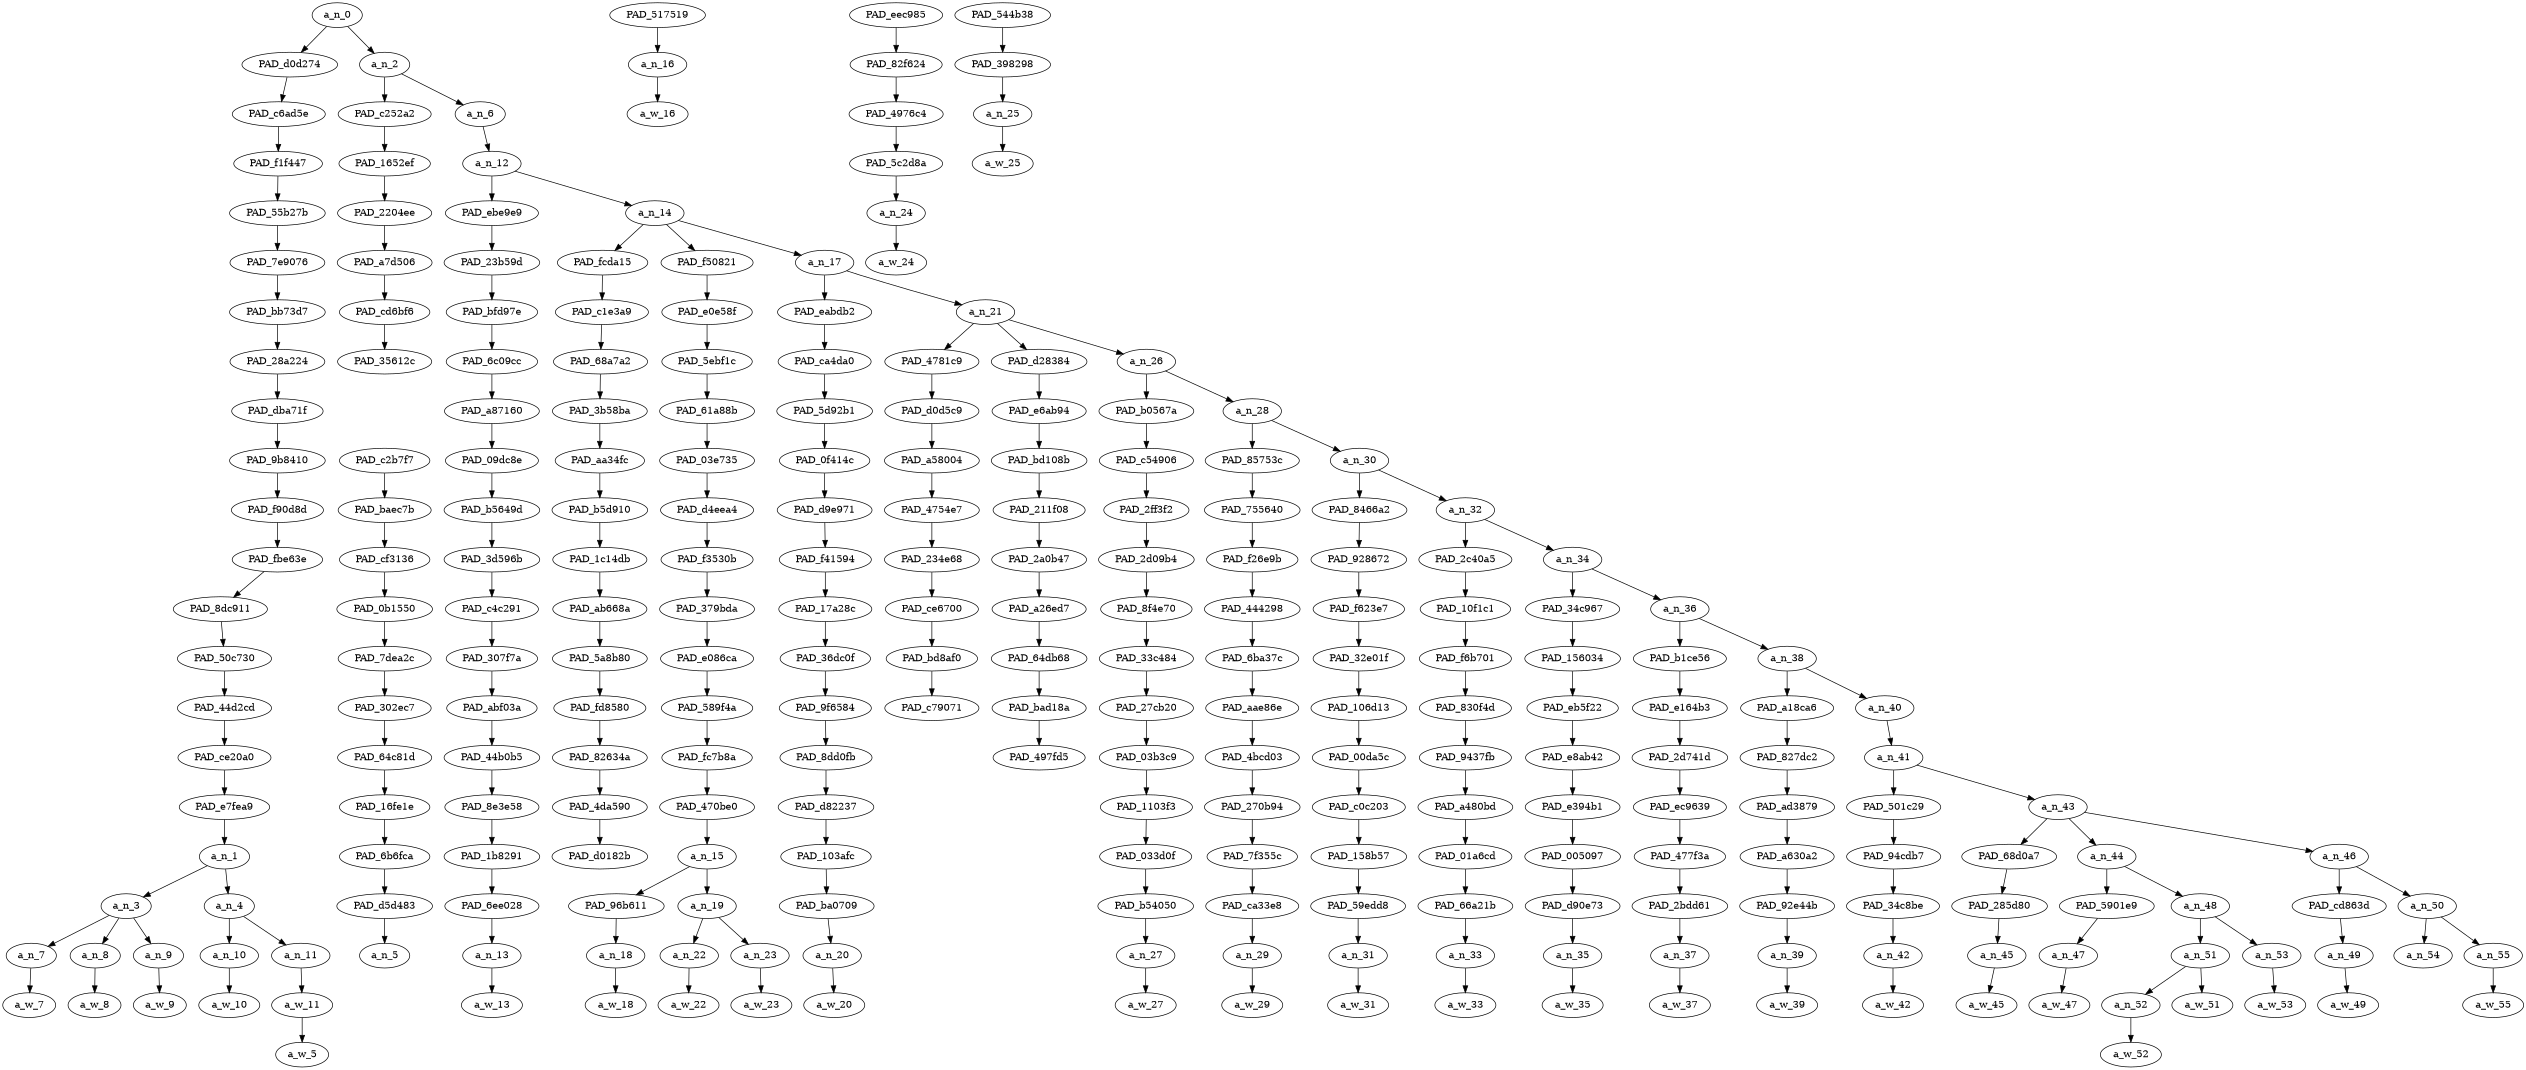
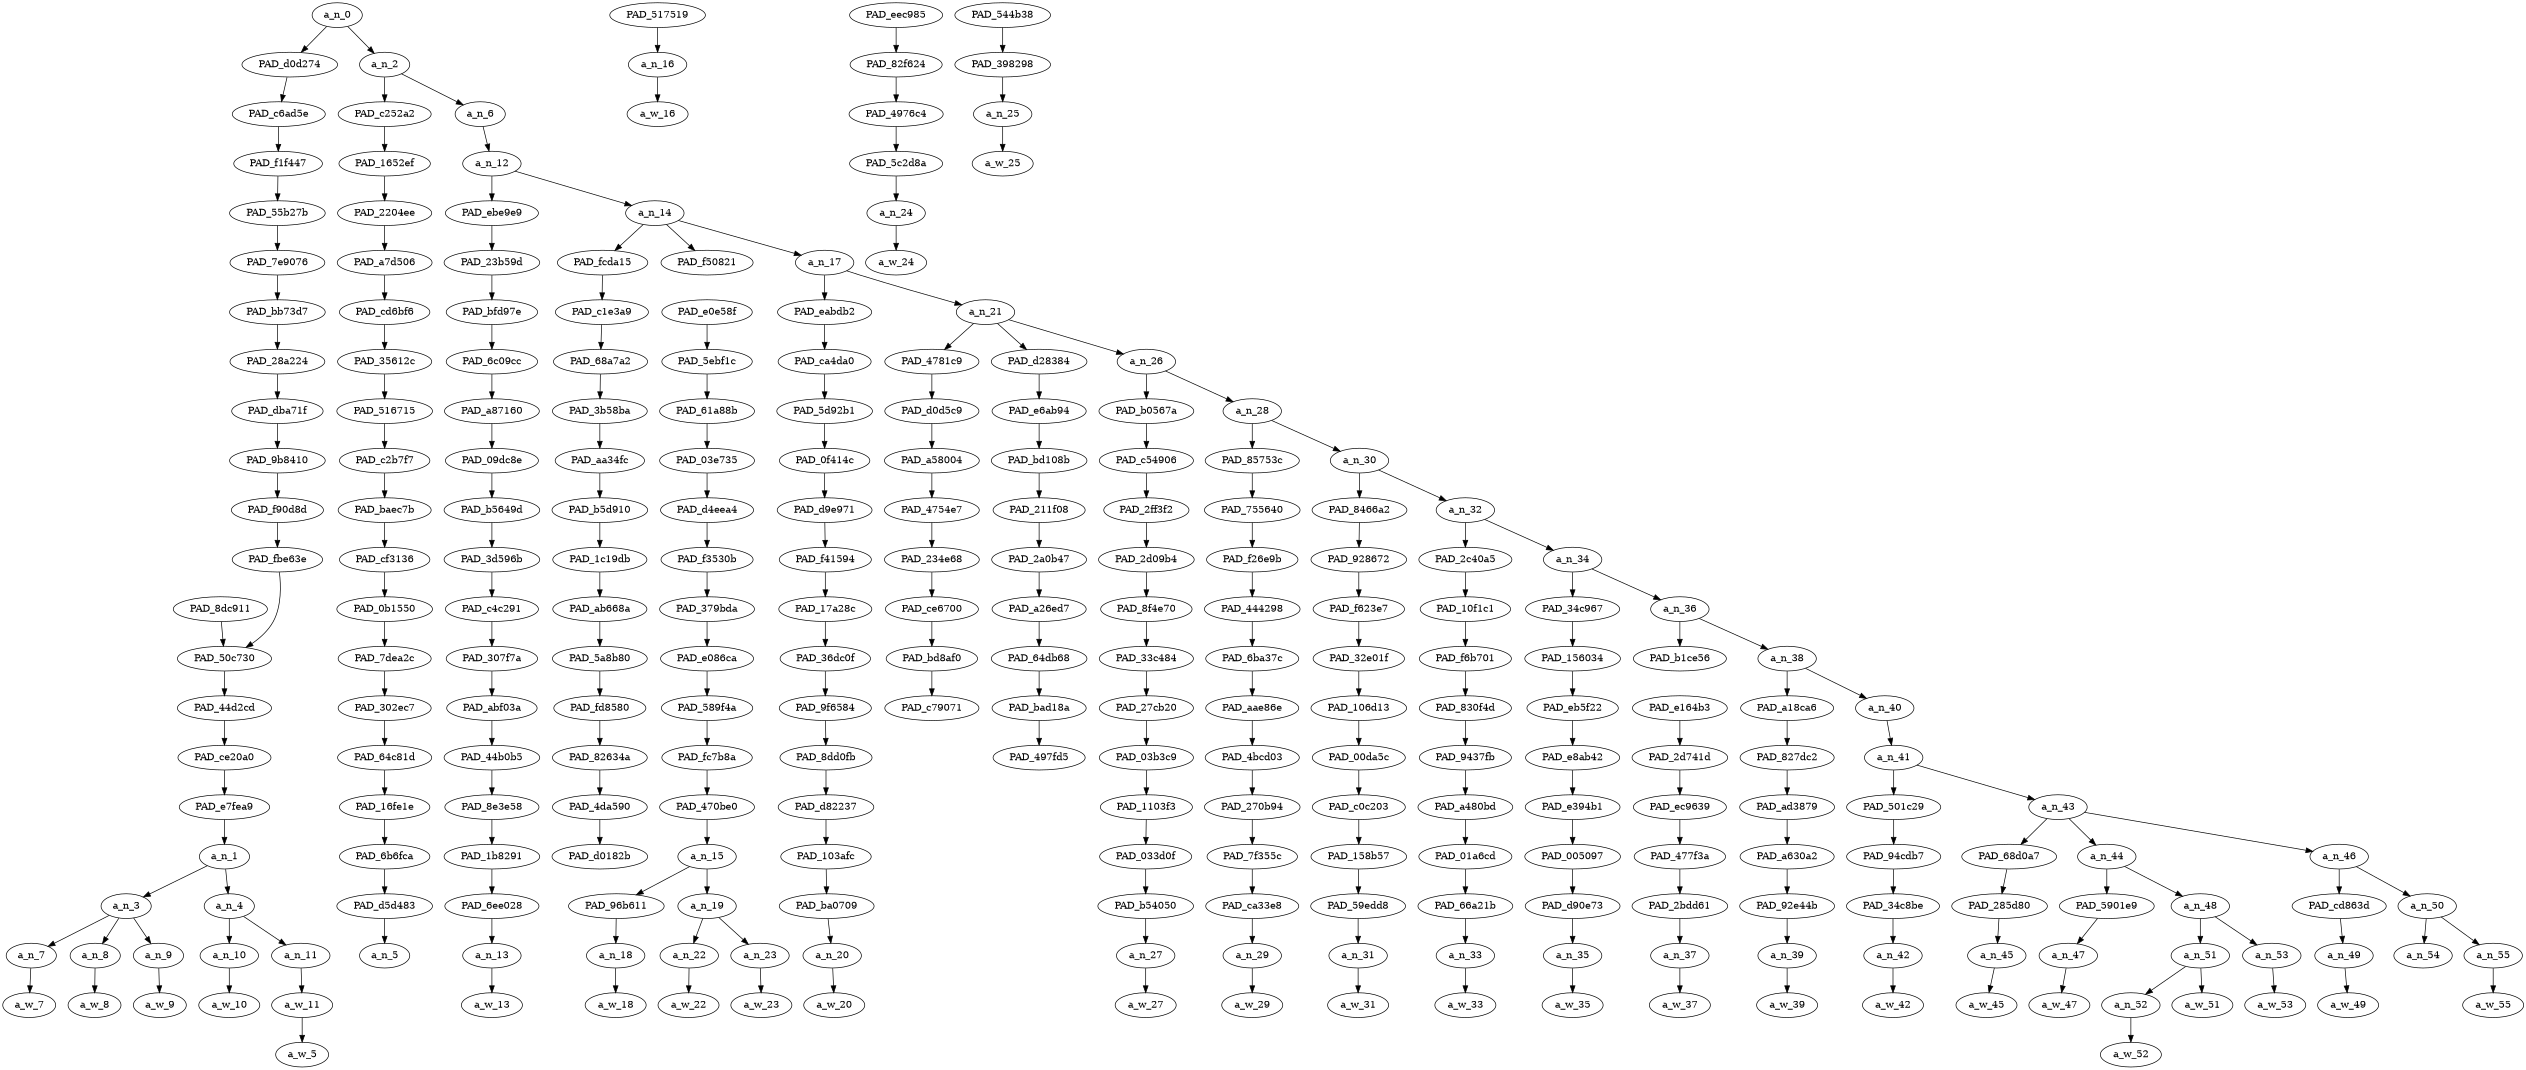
edge "PAD_f50821" -> "PAD_e0e58f": removed
node "PAD_516715": added
node "PAD_1c14db": label "PAD_1c14db" -> "PAD_1c19db"
edge "PAD_fbe63e" -> "PAD_8dc911": now "PAD_fbe63e" -> "PAD_50c730"
edge "PAD_b1ce56" -> "PAD_e164b3": removed
